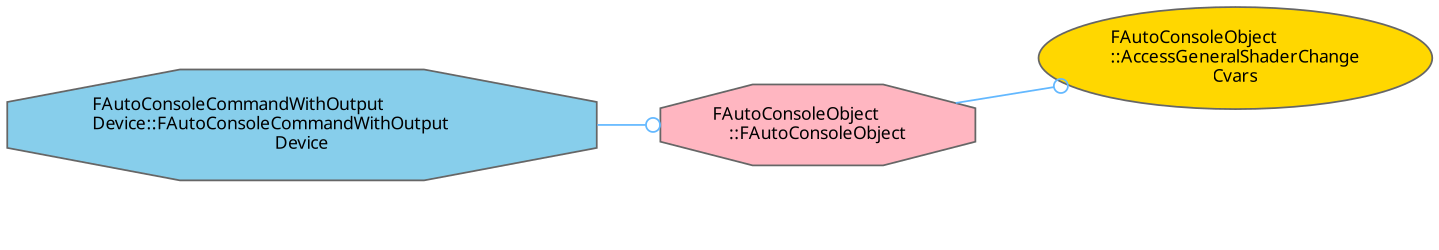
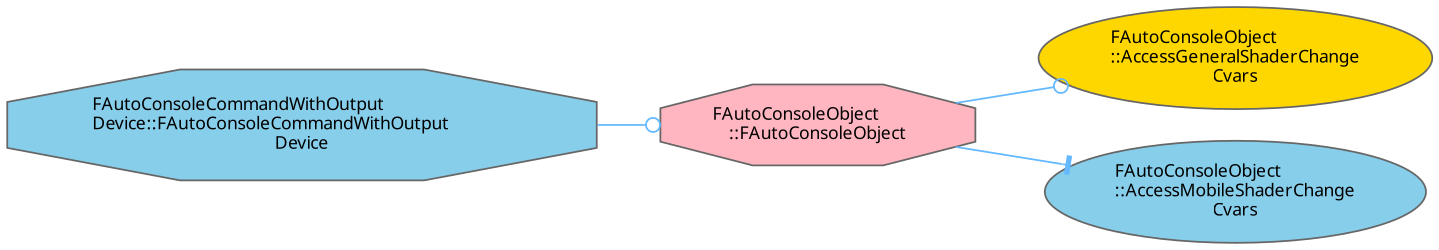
node "FAutoConsoleObject ::AccessMobileShaderChange Cvars": added
